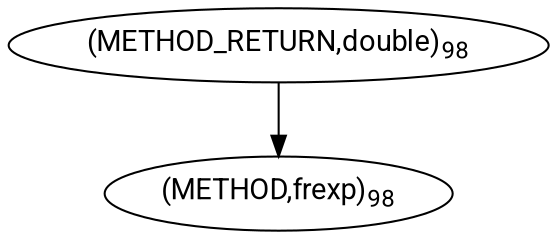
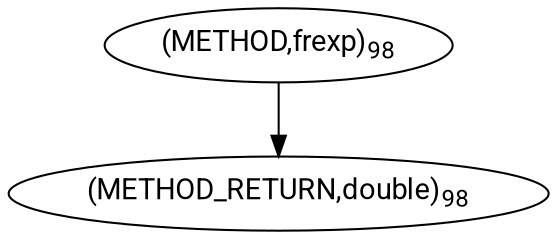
edge "(METHOD_RETURN,double)" -> "(METHOD,frexp)": reversed
